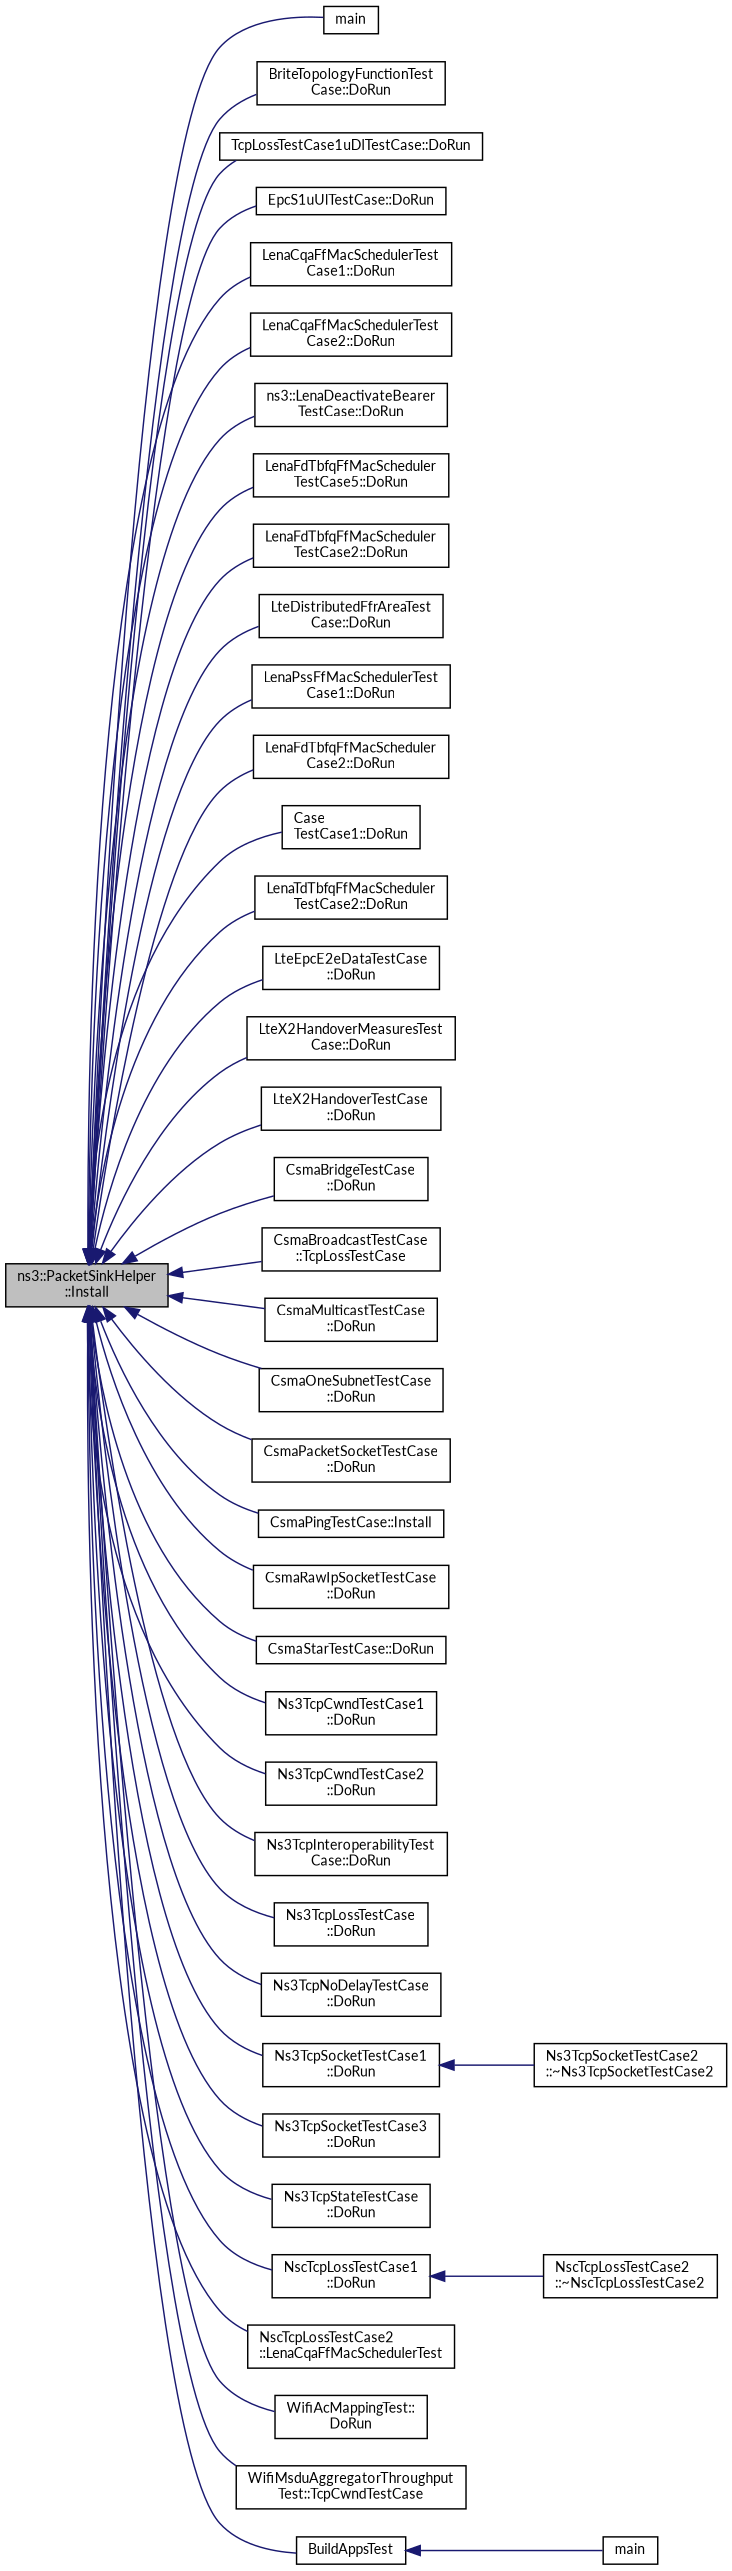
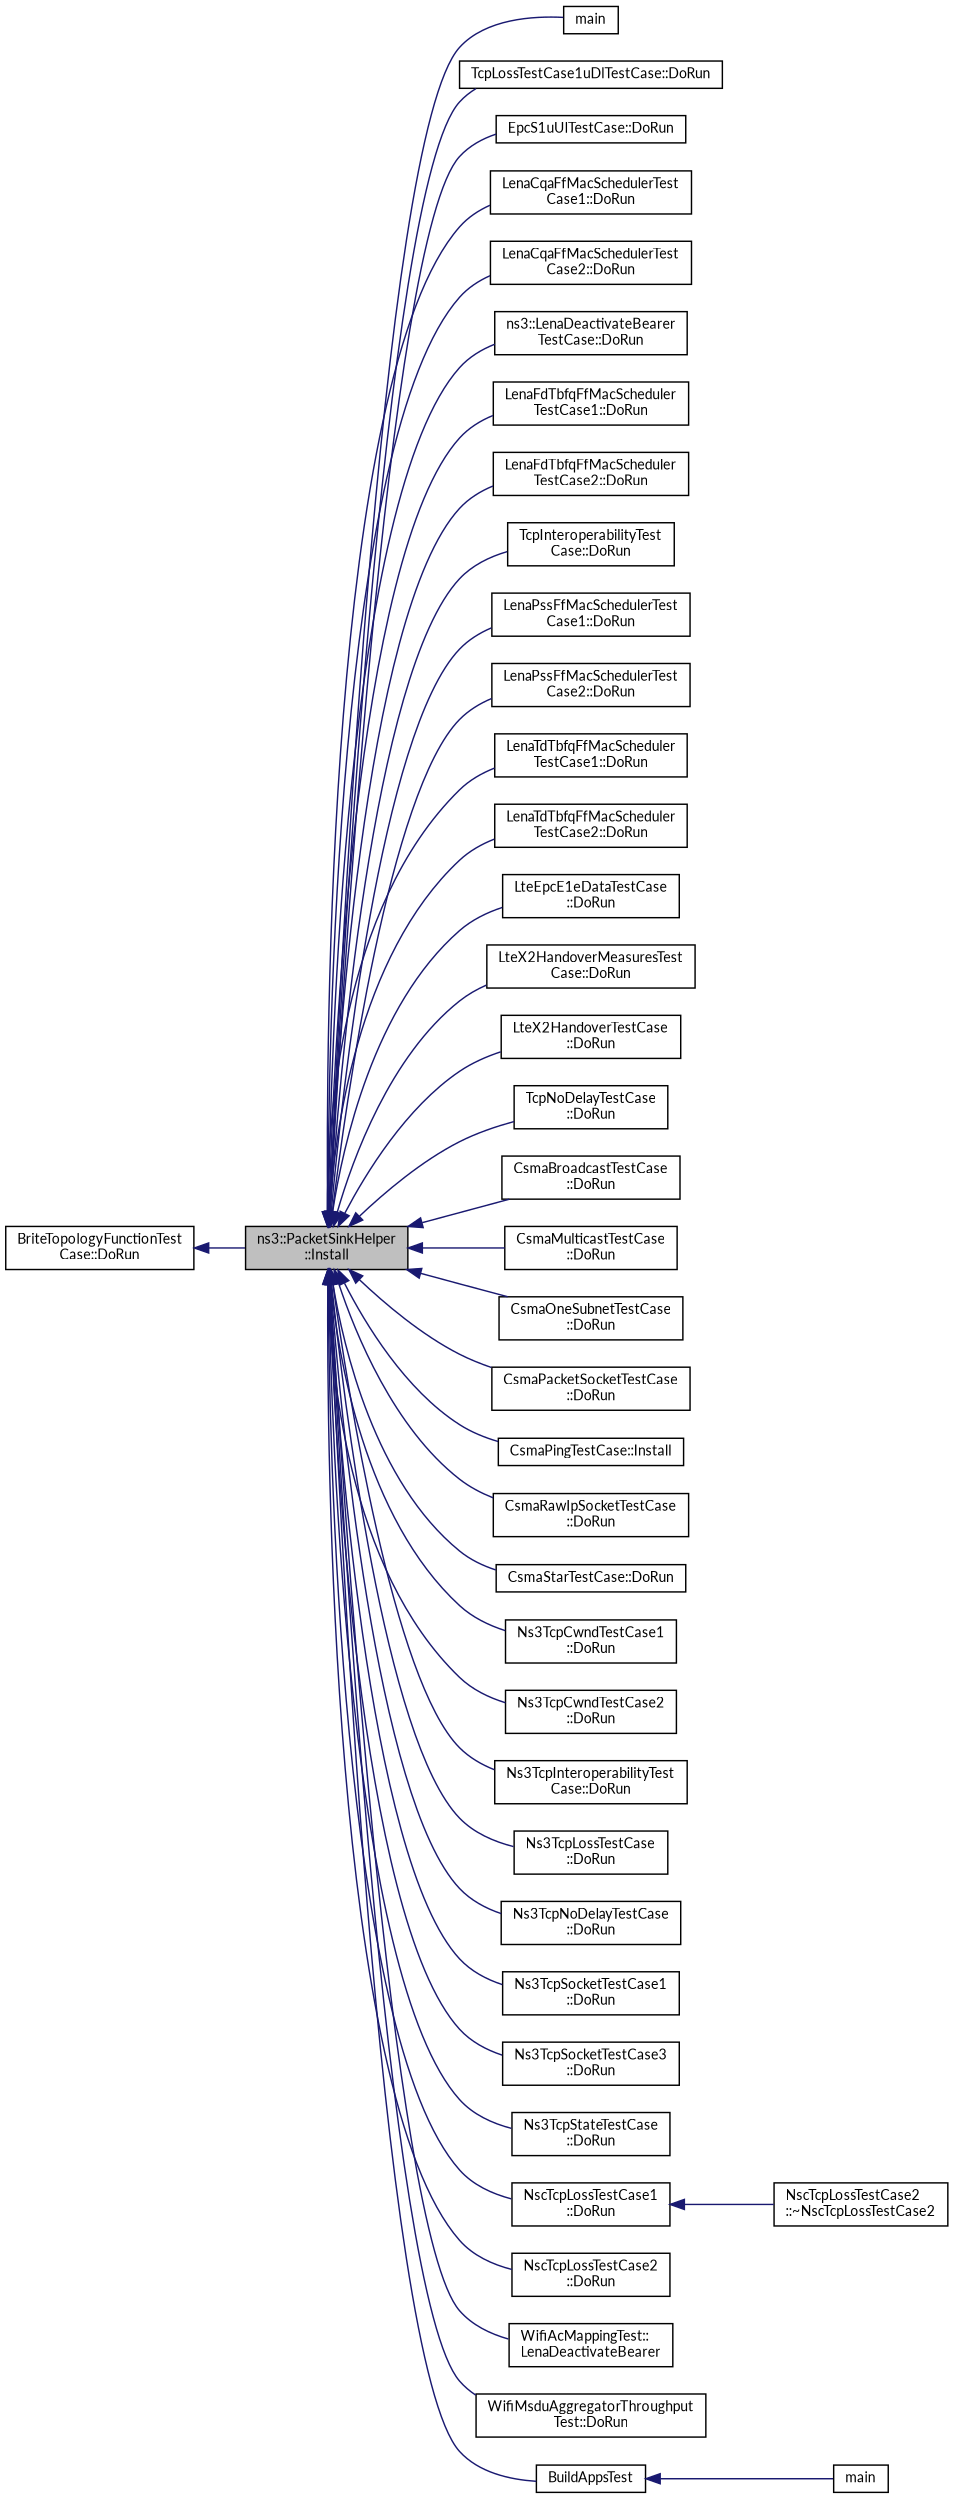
node "LenaFdTbfqFfMacScheduler TestCase5::DoRun": label "LenaFdTbfqFfMacScheduler TestCase5::DoRun" -> "LenaFdTbfqFfMacScheduler TestCase1::DoRun"
node "LteDistributedFfrAreaTest Case::DoRun": label "LteDistributedFfrAreaTest Case::DoRun" -> "TcpInteroperabilityTest Case::DoRun"
edge "BriteTopologyFunctionTest Case::DoRun" -> "ns3::PacketSinkHelper ::Install": reversed
node "LenaFdTbfqFfMacScheduler Case2::DoRun": label "LenaFdTbfqFfMacScheduler Case2::DoRun" -> "LenaPssFfMacSchedulerTest Case2::DoRun"
node "Case TestCase1::DoRun": label "Case TestCase1::DoRun" -> "LenaTdTbfqFfMacScheduler TestCase1::DoRun"
node "LteEpcE2eDataTestCase ::DoRun": label "LteEpcE2eDataTestCase ::DoRun" -> "LteEpcE1eDataTestCase ::DoRun"
node "CsmaBridgeTestCase ::DoRun": label "CsmaBridgeTestCase ::DoRun" -> "TcpNoDelayTestCase ::DoRun"
node "CsmaBroadcastTestCase ::TcpLossTestCase": label "CsmaBroadcastTestCase ::TcpLossTestCase" -> "CsmaBroadcastTestCase ::DoRun"
node "Ns3TcpSocketTestCase2 ::~Ns3TcpSocketTestCase2": removed
node "NscTcpLossTestCase2 ::LenaCqaFfMacSchedulerTest": label "NscTcpLossTestCase2 ::LenaCqaFfMacSchedulerTest" -> "NscTcpLossTestCase2 ::DoRun"
node "WifiAcMappingTest:: DoRun": label "WifiAcMappingTest:: DoRun" -> "WifiAcMappingTest:: LenaDeactivateBearer"
node "WifiMsduAggregatorThroughput Test::TcpCwndTestCase": label "WifiMsduAggregatorThroughput Test::TcpCwndTestCase" -> "WifiMsduAggregatorThroughput Test::DoRun"
